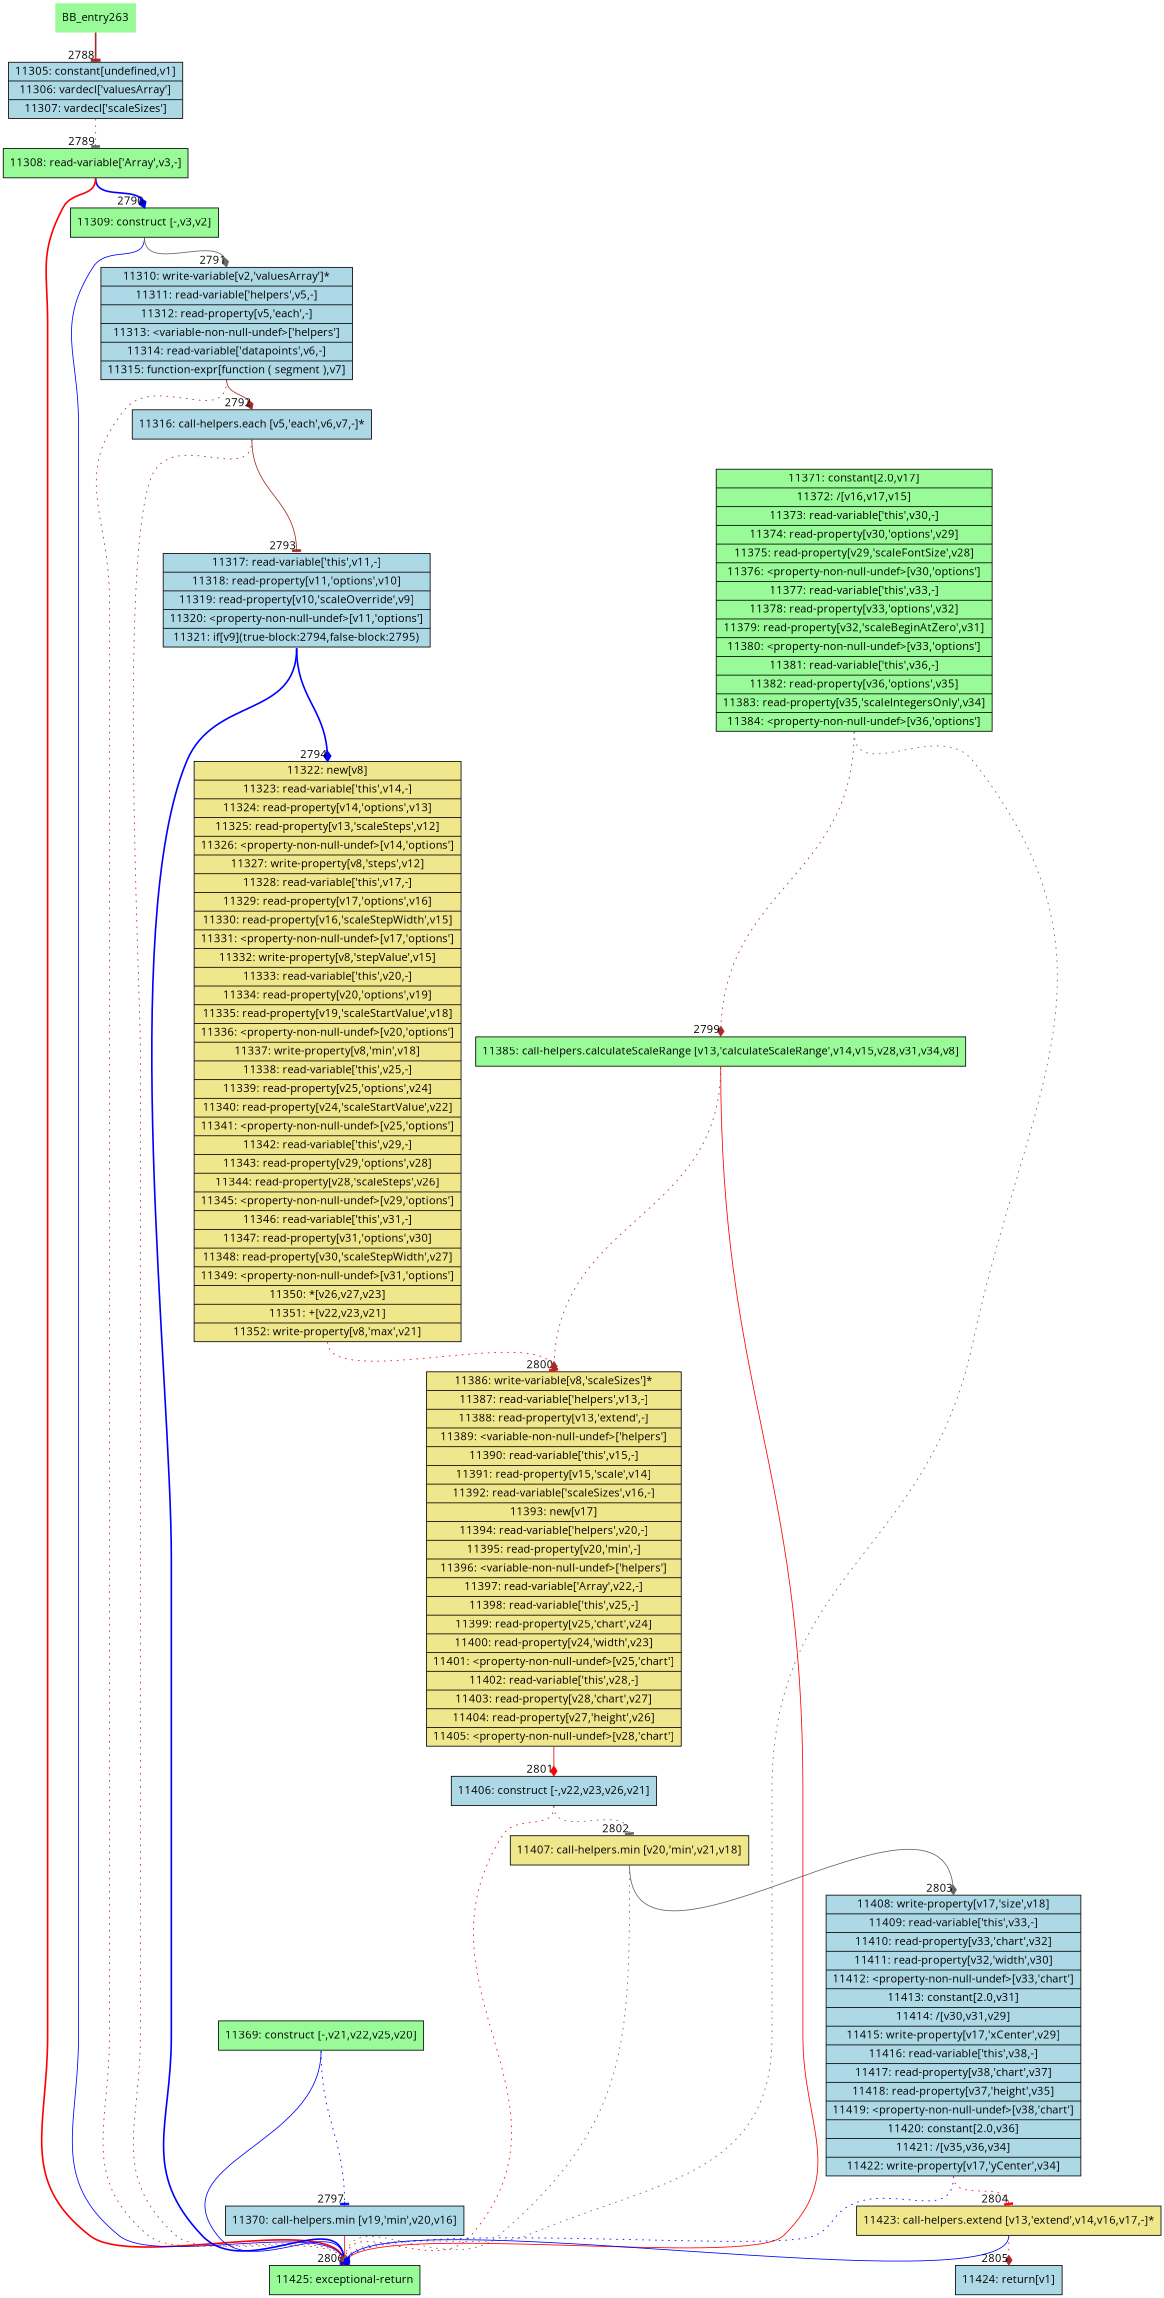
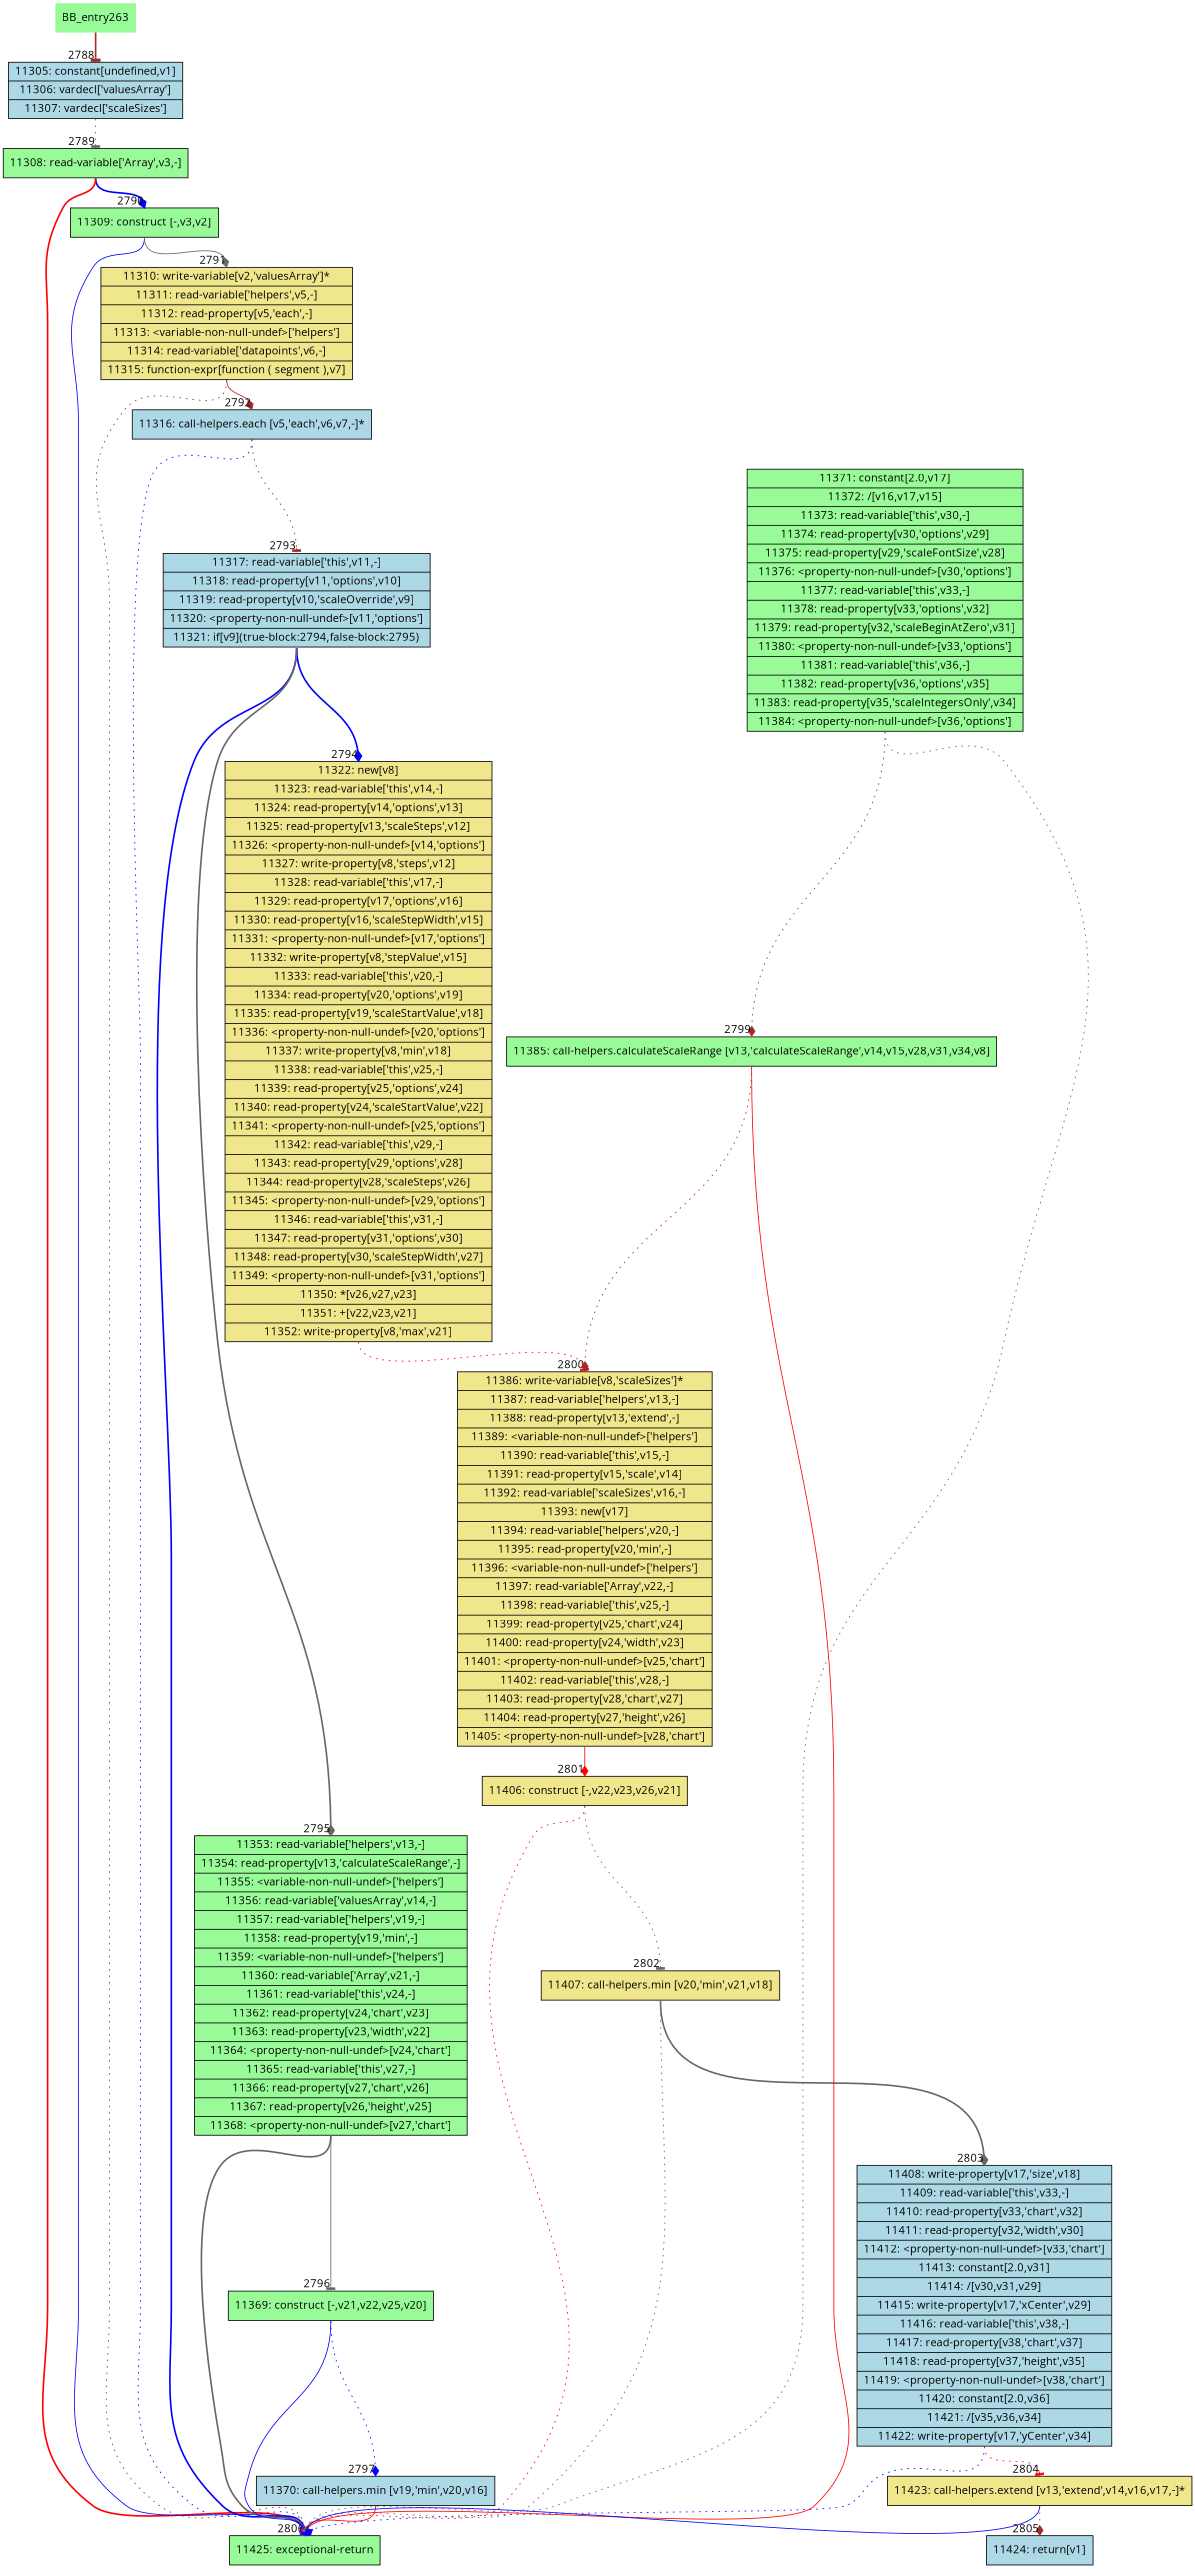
node "11310: write-variable[v2,'valuesArray']*": fillcolor lightblue -> khaki
edge "11316: call-helpers.each [v5,'each',v6,v7,-]*" -> "11317: read-variable['this',v11,-]": style solid -> dotted
edge "11316: call-helpers.each [v5,'each',v6,v7,-]*" -> "11425: exceptional-return": color brown -> blue
node "11406: construct [-,v22,v23,v26,v21]": fillcolor lightblue -> khaki
edge "11407: call-helpers.min [v20,'min',v21,v18]" -> "11408: write-property[v17,'size',v18]": style solid -> bold
node "11353: read-variable['helpers',v13,-]": added
edge "11369: construct [-,v21,v22,v25,v20]" -> "11370: call-helpers.min [v19,'min',v20,v16]": arrowhead tee -> diamond
